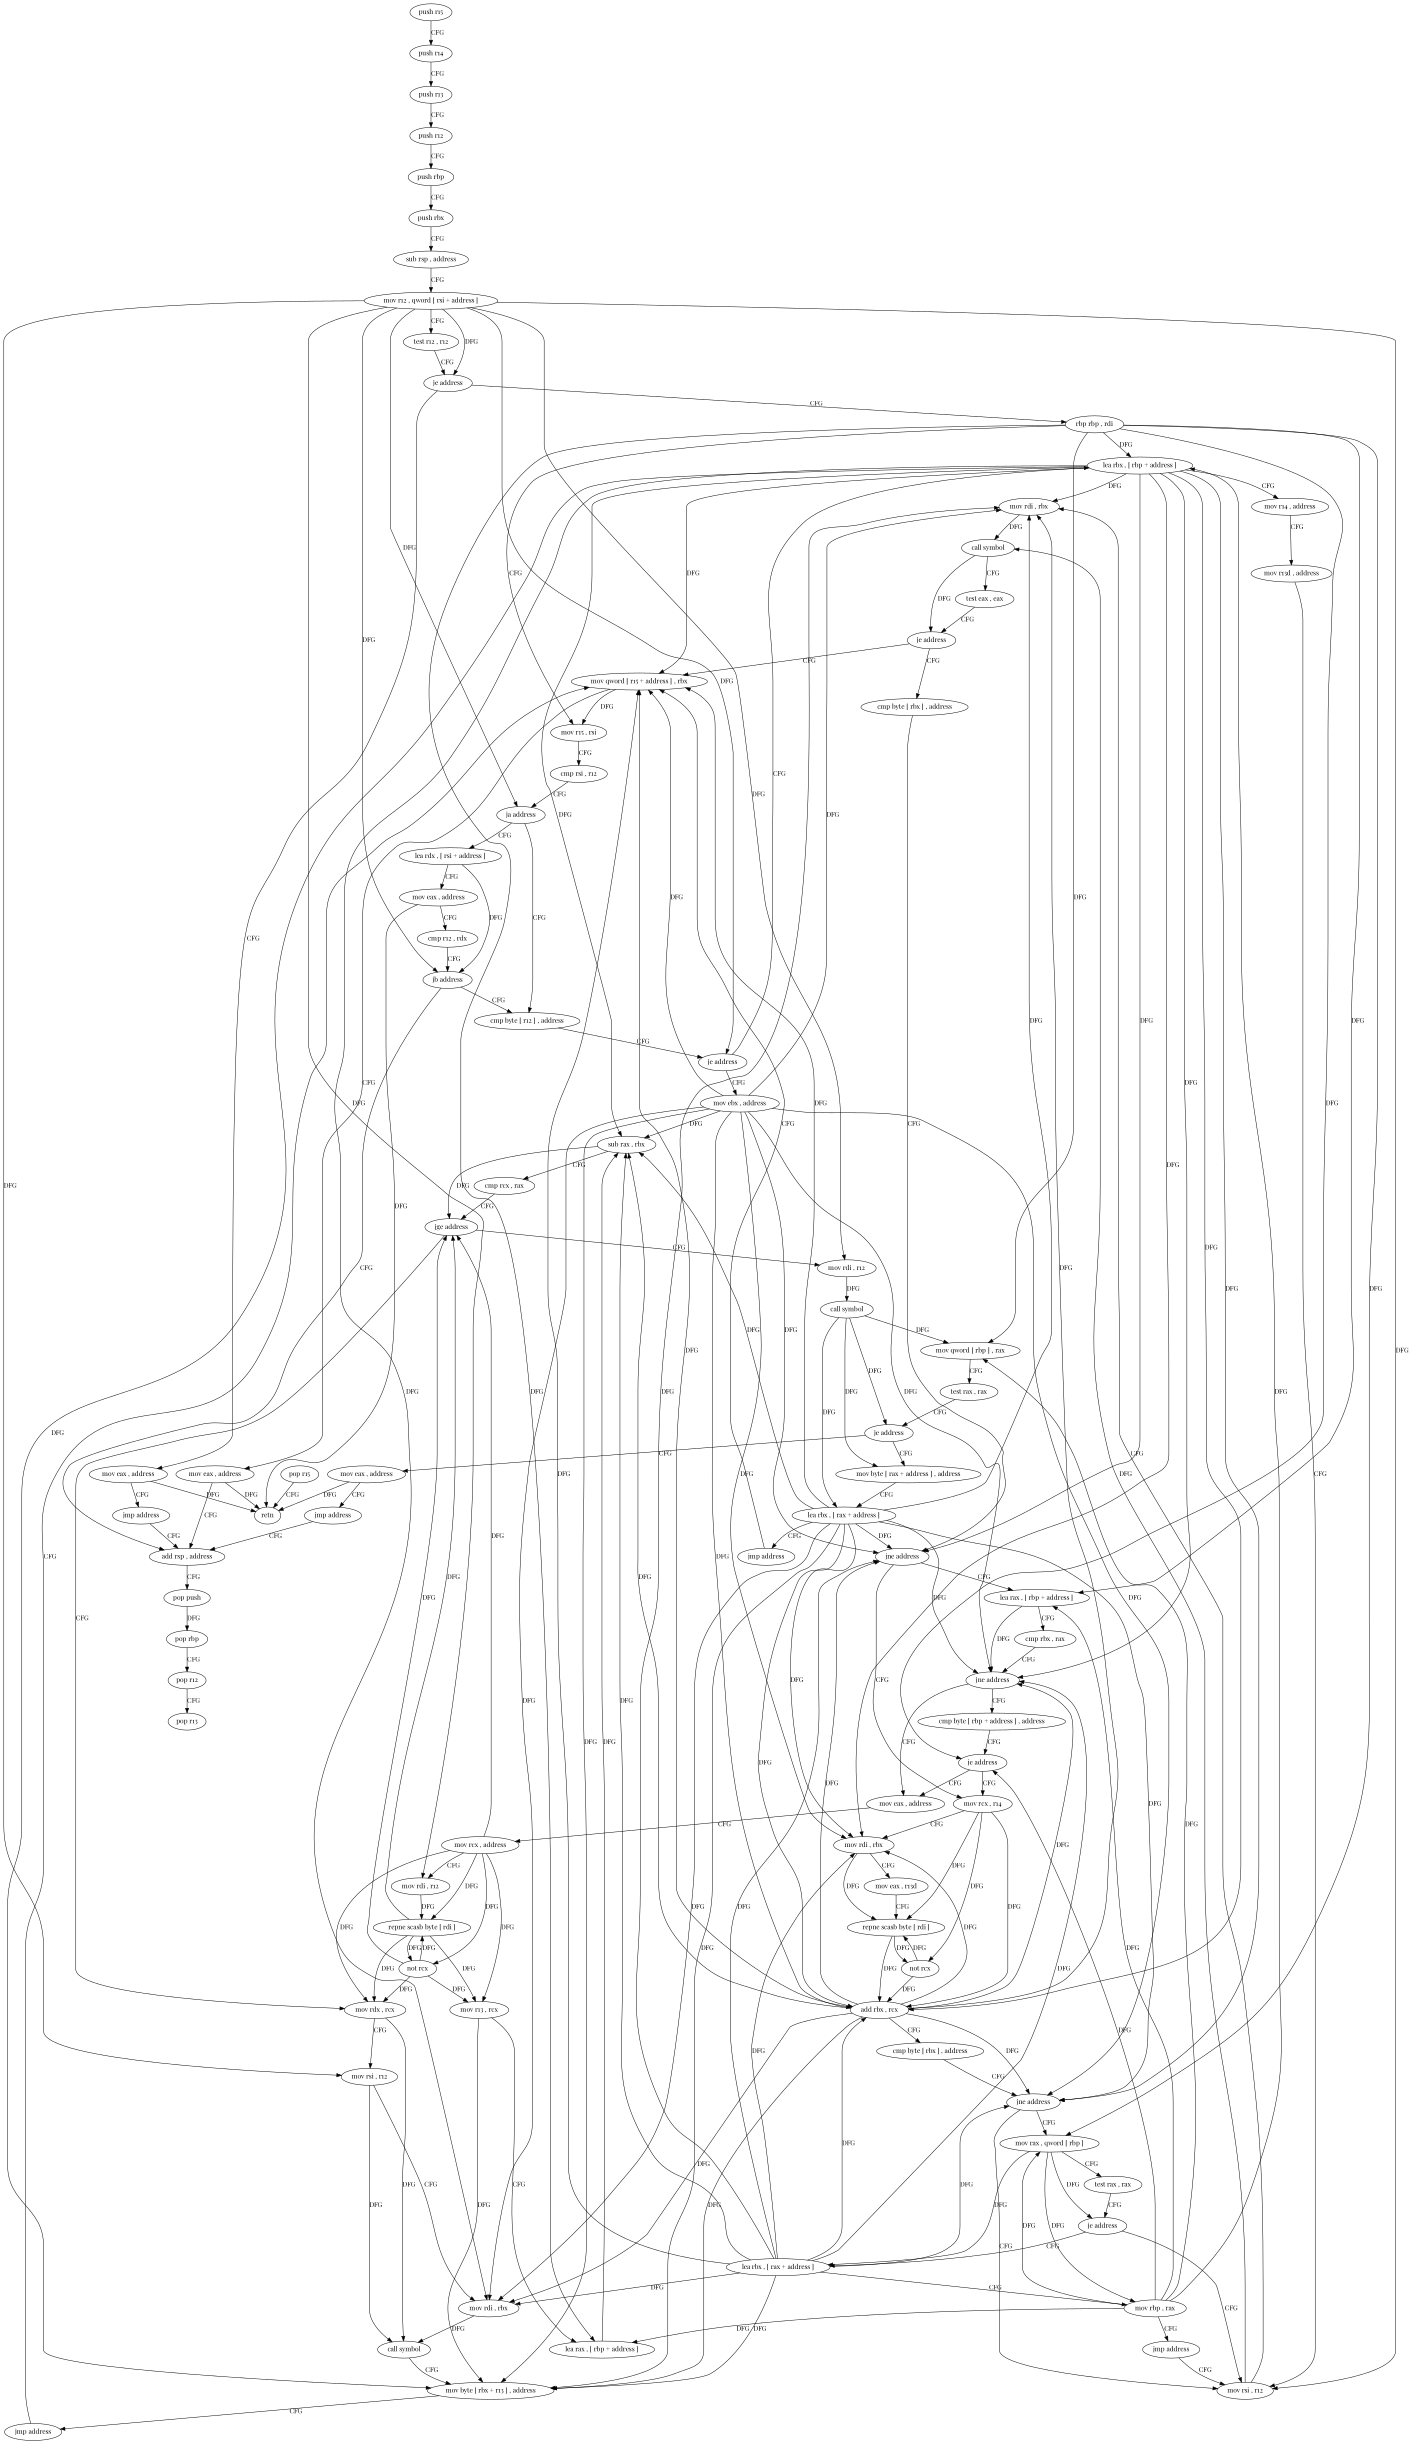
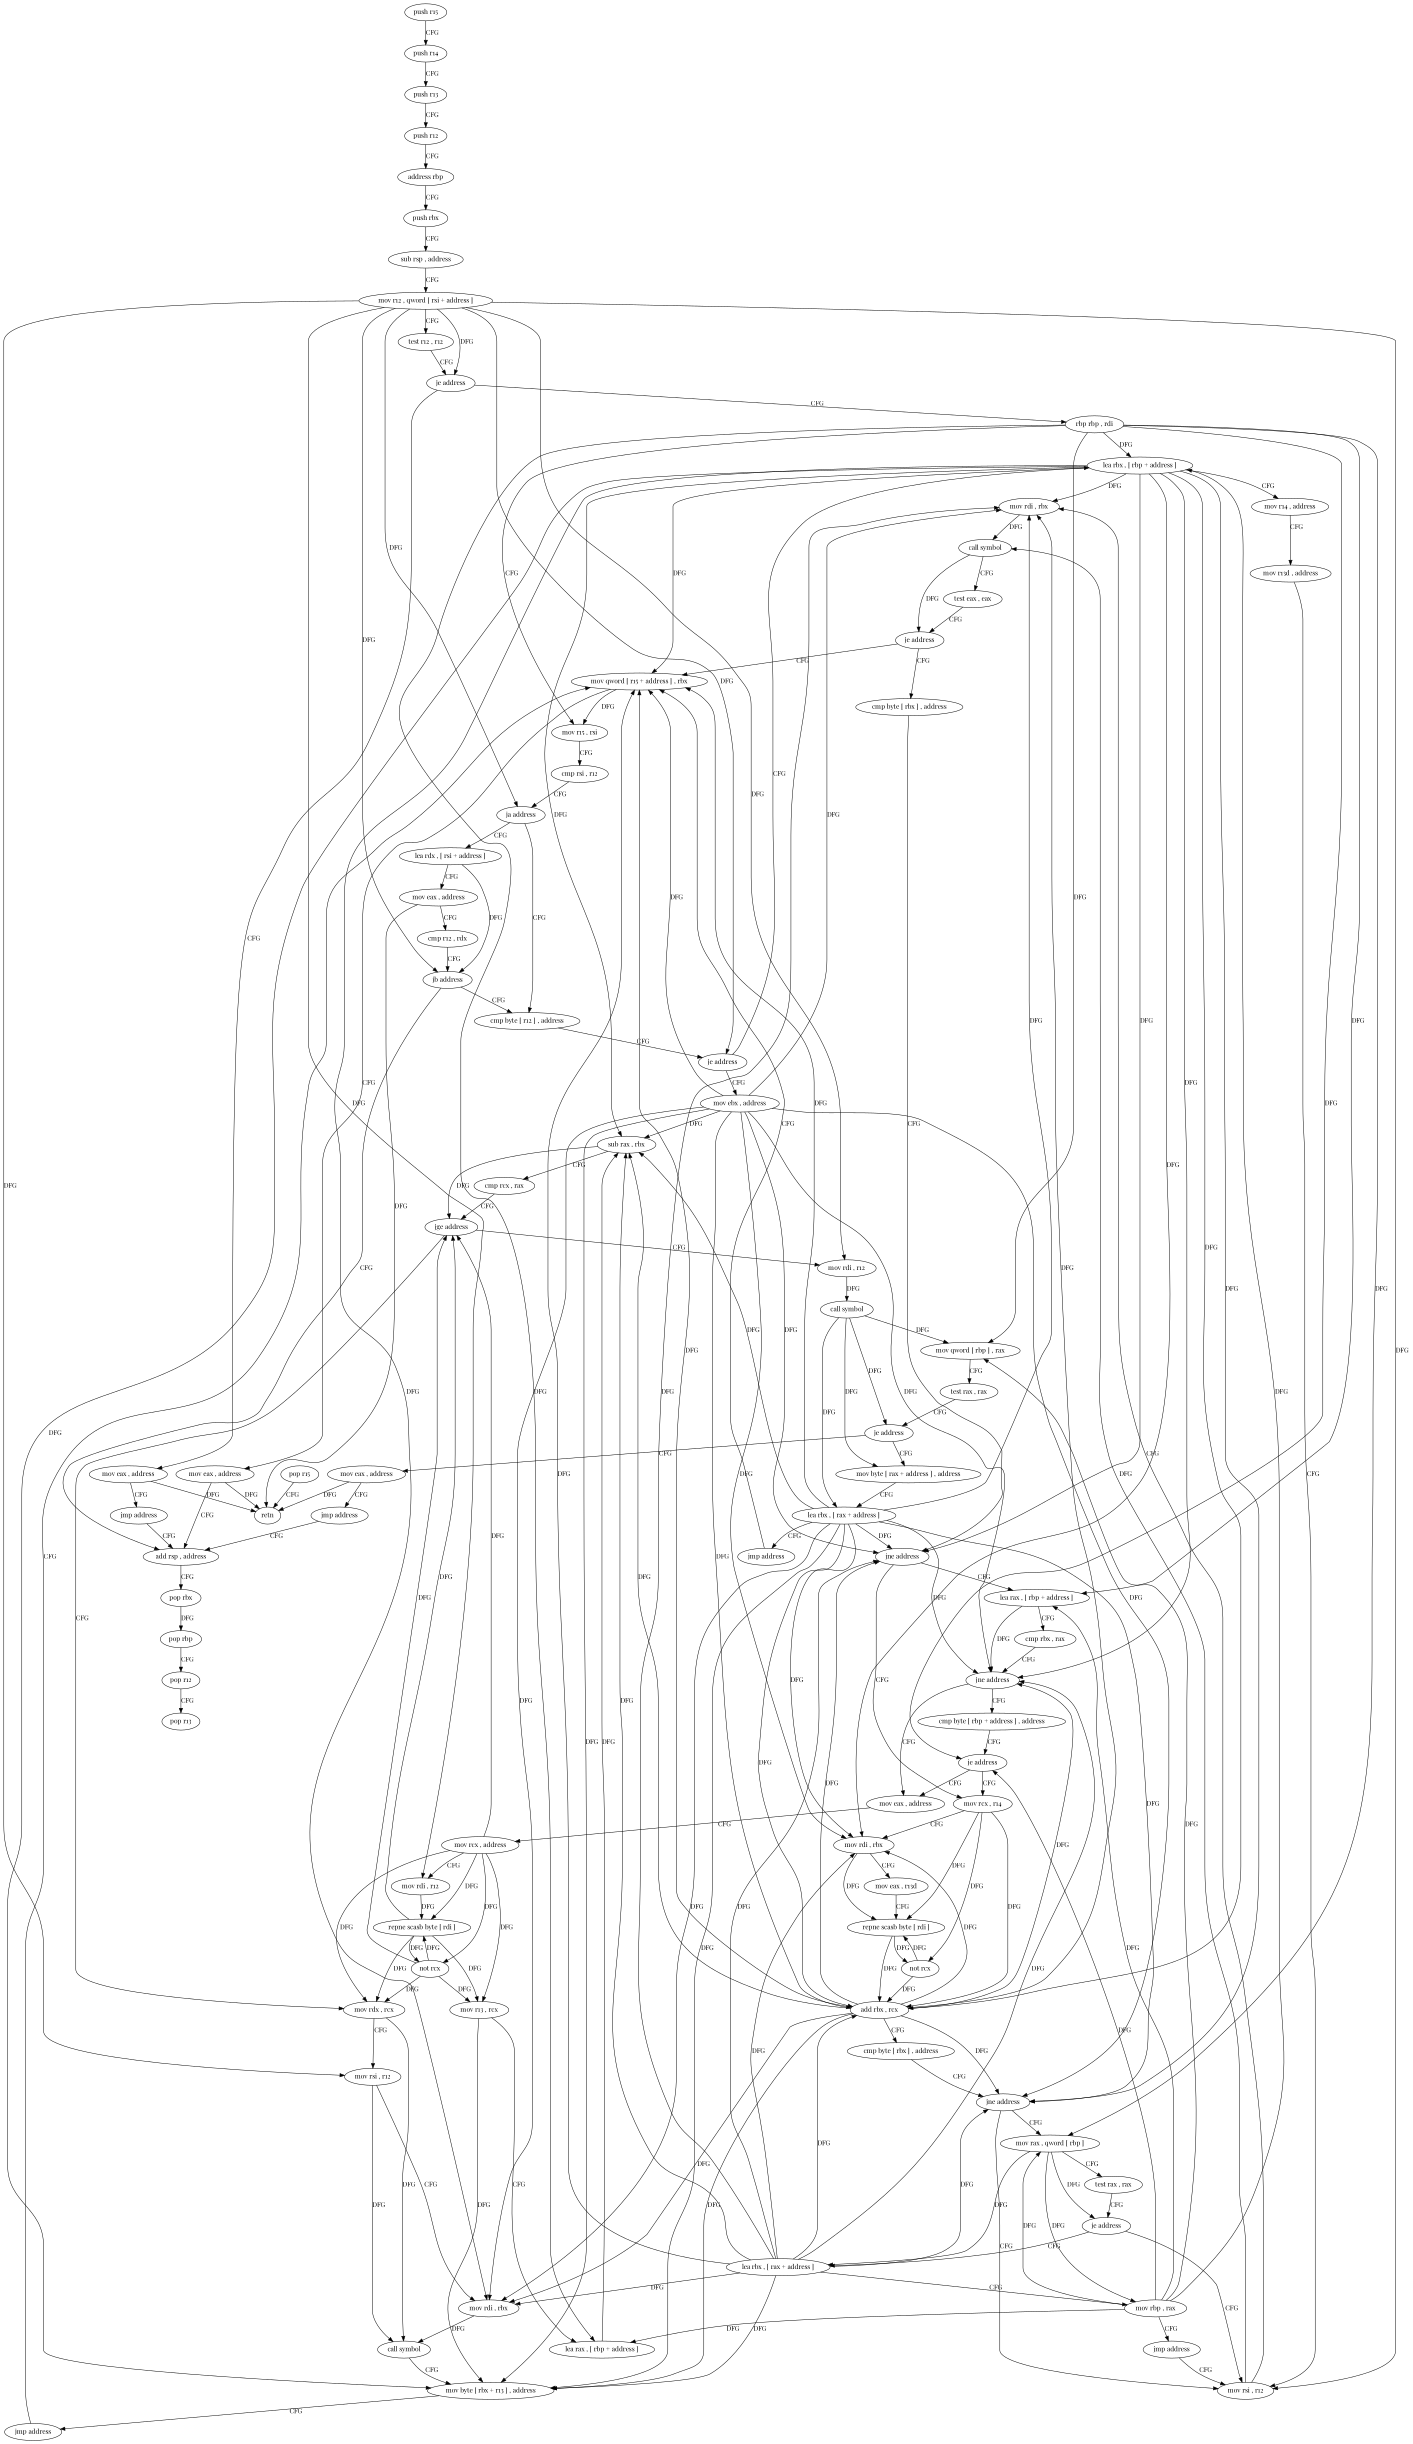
node "push rbp": label "push rbp" -> "address rbp"
node "pop push": label "pop push" -> "pop rbx"
